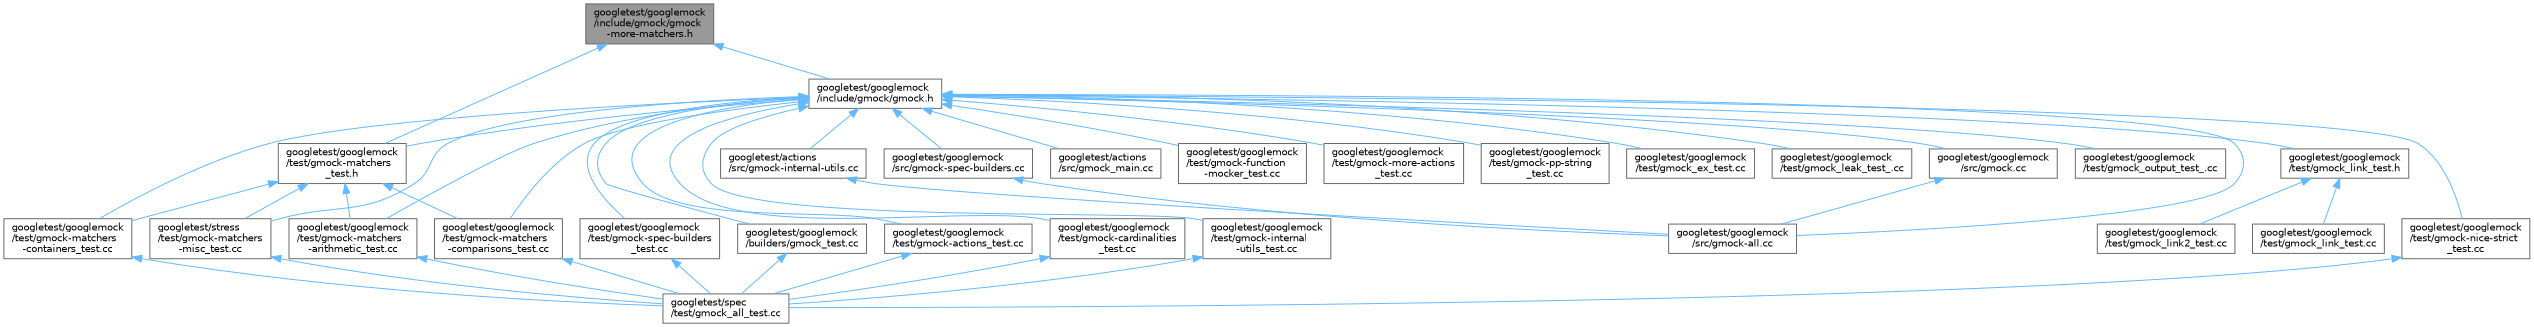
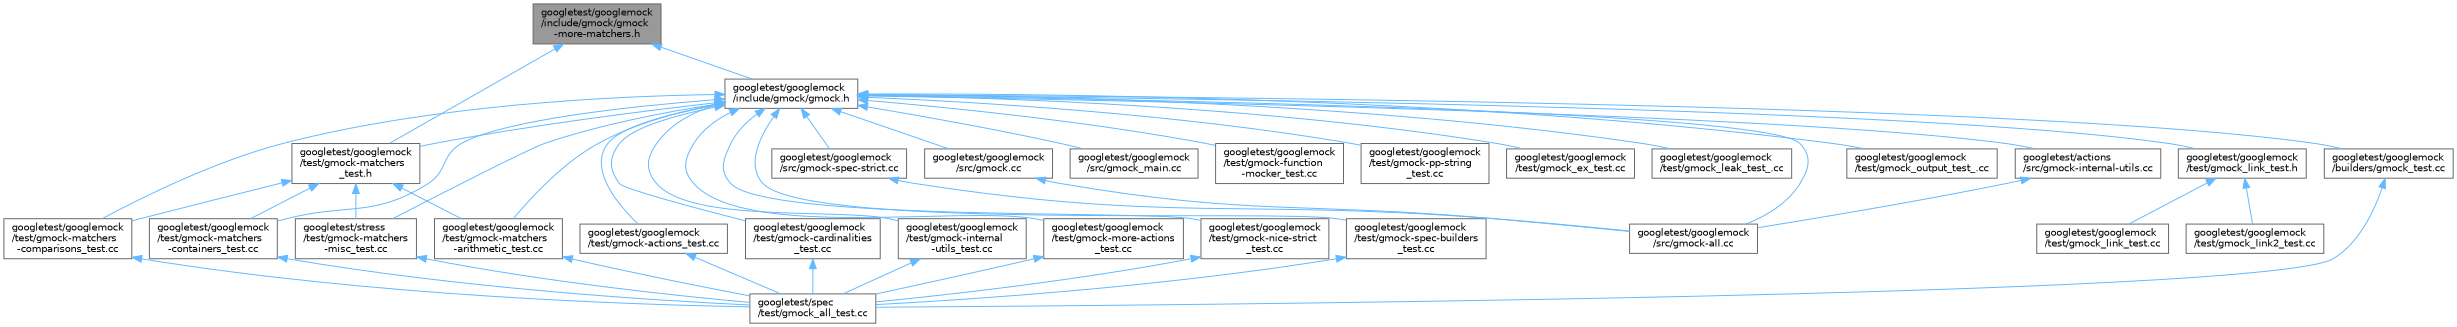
node "googletest/googlemock /src/gmock-spec-builders.cc": label "googletest/googlemock /src/gmock-spec-builders.cc" -> "googletest/googlemock /src/gmock-spec-strict.cc"
node "googletest/actions /src/gmock_main.cc": label "googletest/actions /src/gmock_main.cc" -> "googletest/googlemock /src/gmock_main.cc"
edge "googletest/spec /test/gmock_all_test.cc" -> "googletest/googlemock /test/gmock-more-actions _test.cc": added
